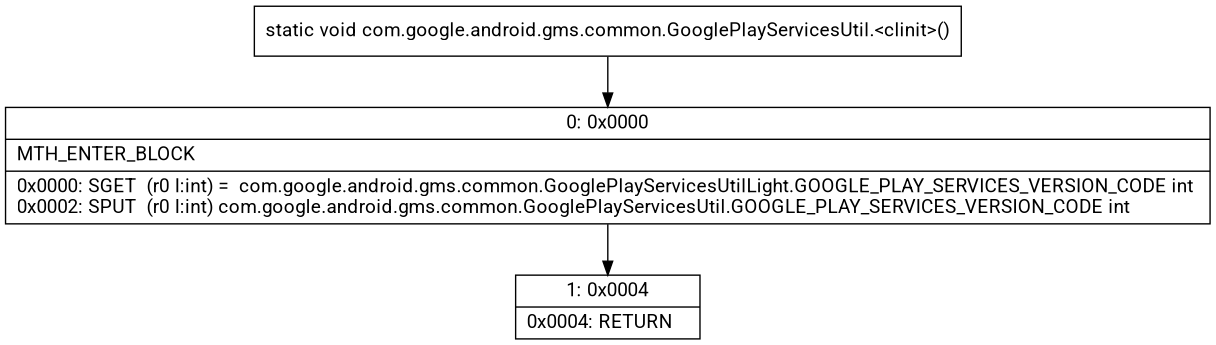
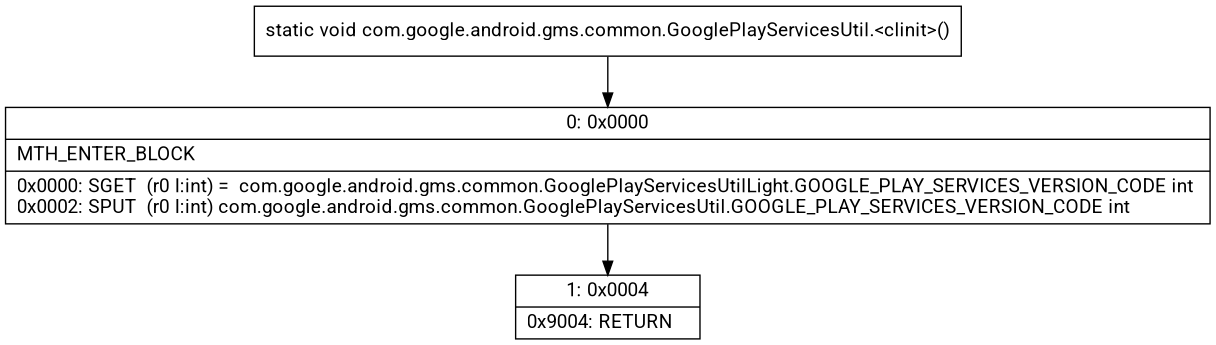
node "1: 0x0004": text "0x0004: RETURN" -> "0x9004: RETURN"
